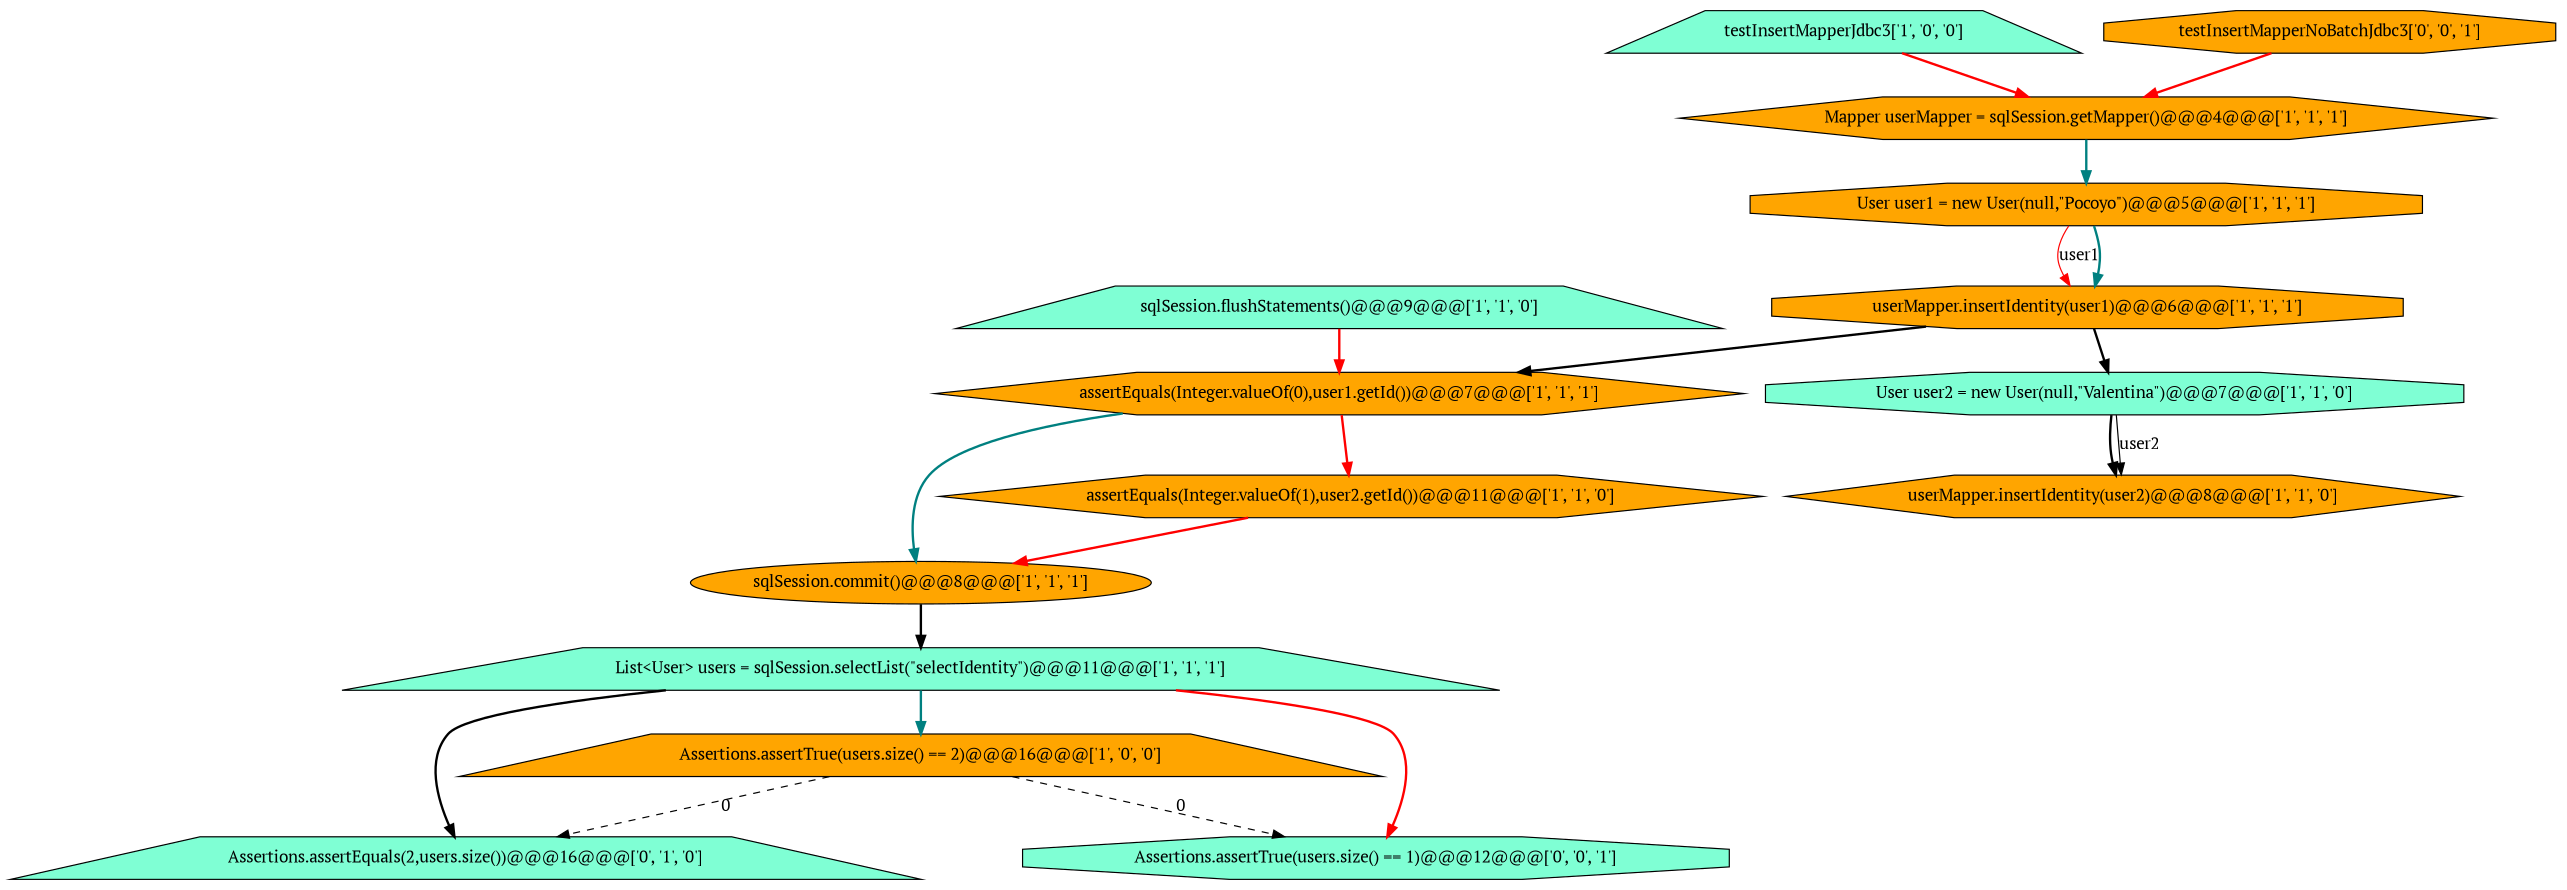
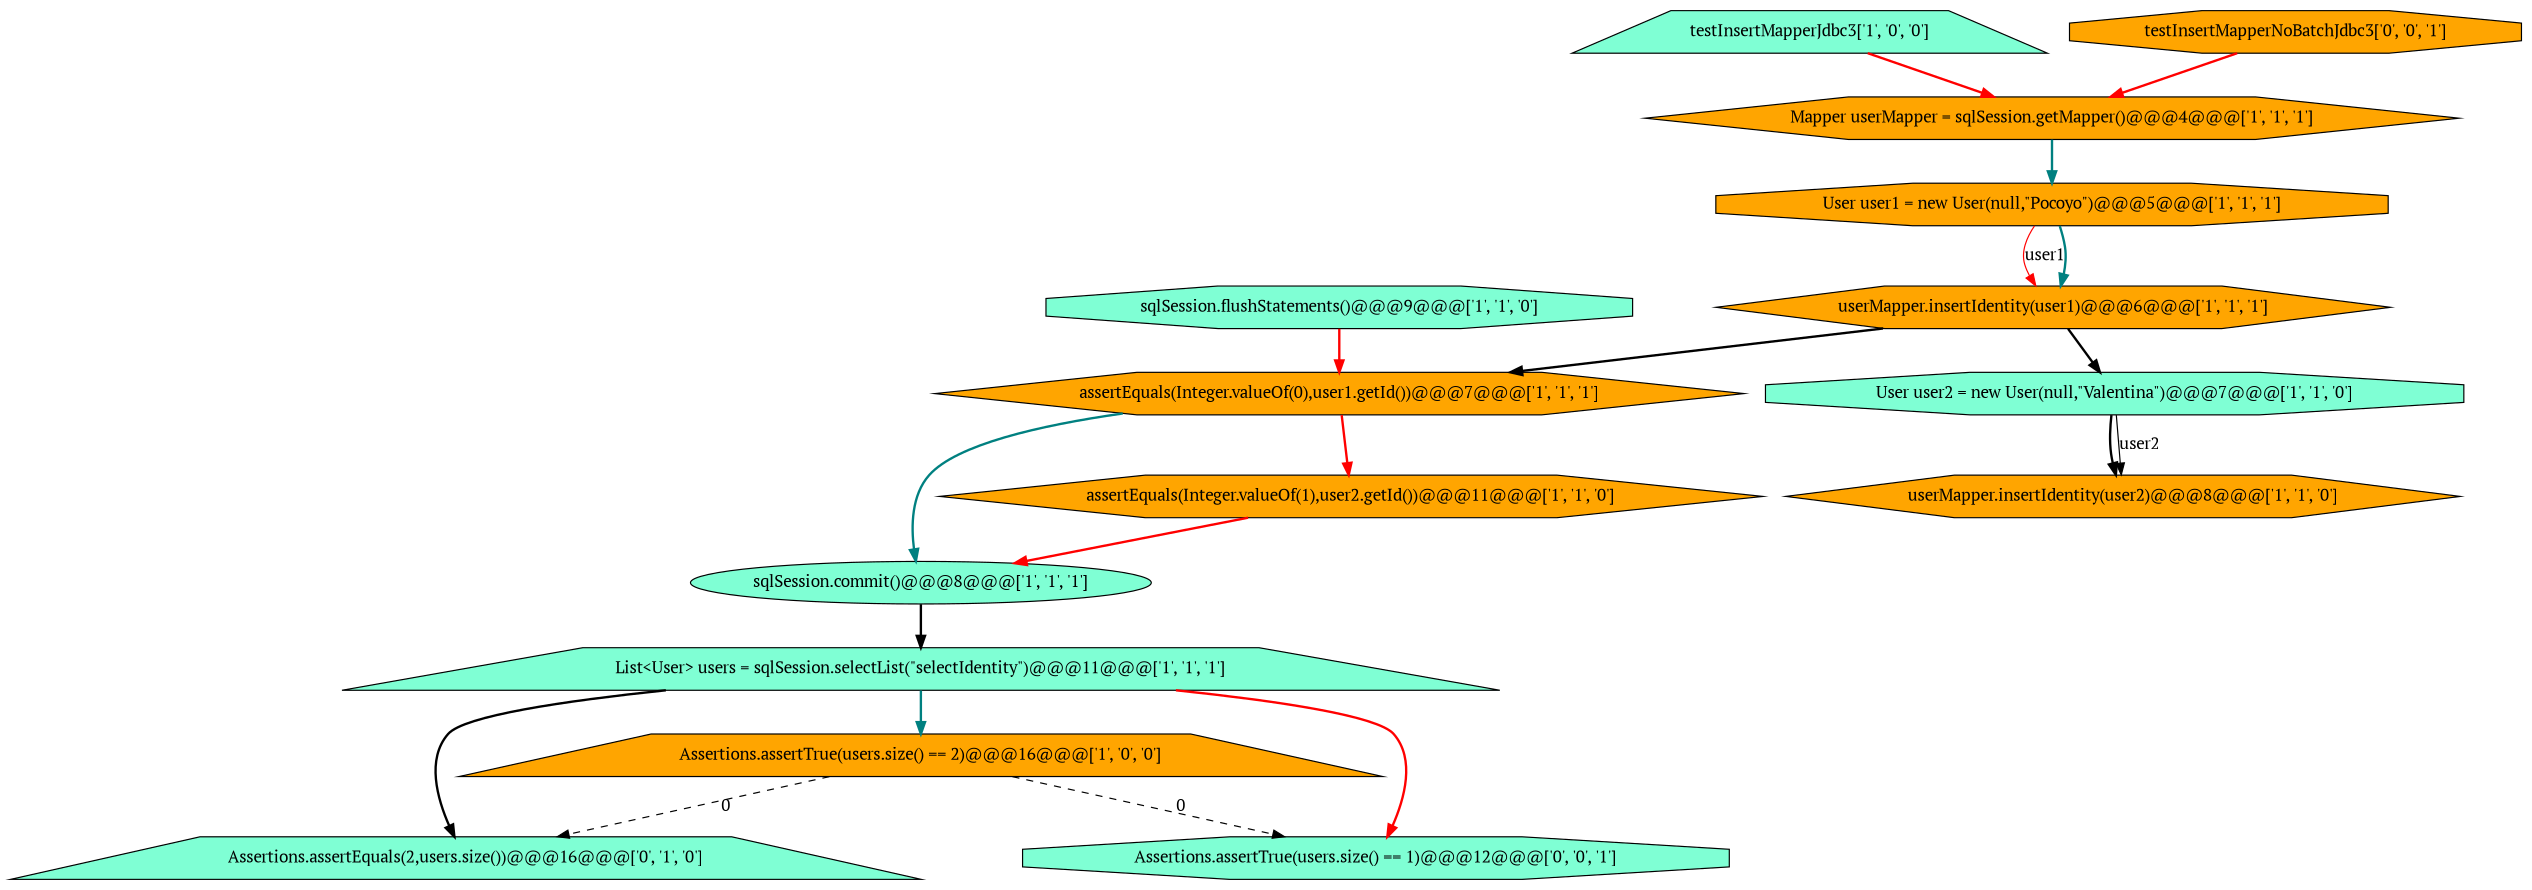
node "sqlSession.flushStatements()@@@9@@@['1', '1', '0']": shape trapezium -> octagon
node "userMapper.insertIdentity(user1)@@@6@@@['1', '1', '1']": shape octagon -> hexagon
node "sqlSession.commit()@@@8@@@['1', '1', '1']": fillcolor orange -> aquamarine
